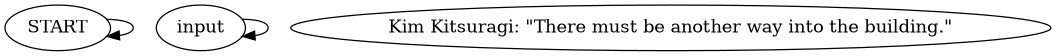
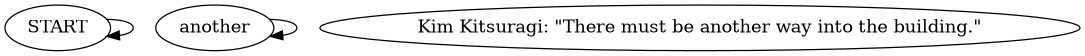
node "input": label "input" -> "another"
